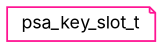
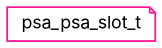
node "psa_key_slot_t": label "psa_key_slot_t" -> "psa_psa_slot_t"
